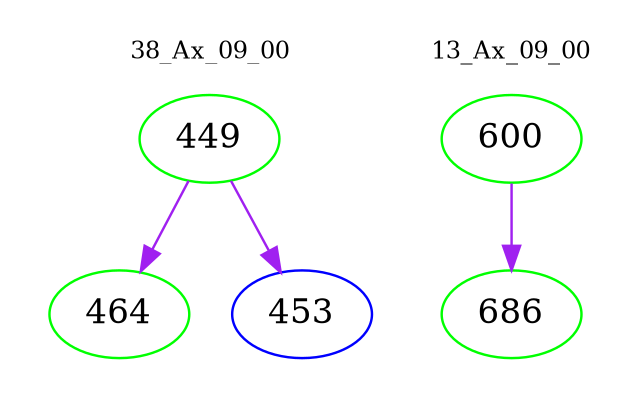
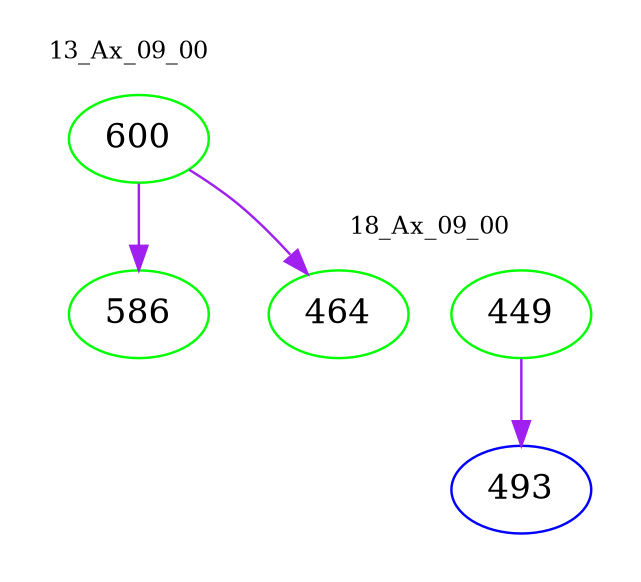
cluster "38_Ax_09_00": label "38_Ax_09_00" -> "18_Ax_09_00"
edge "449" -> "464": now "600" -> "464"
node "453": label "453" -> "493"
node "686": label "686" -> "586"
